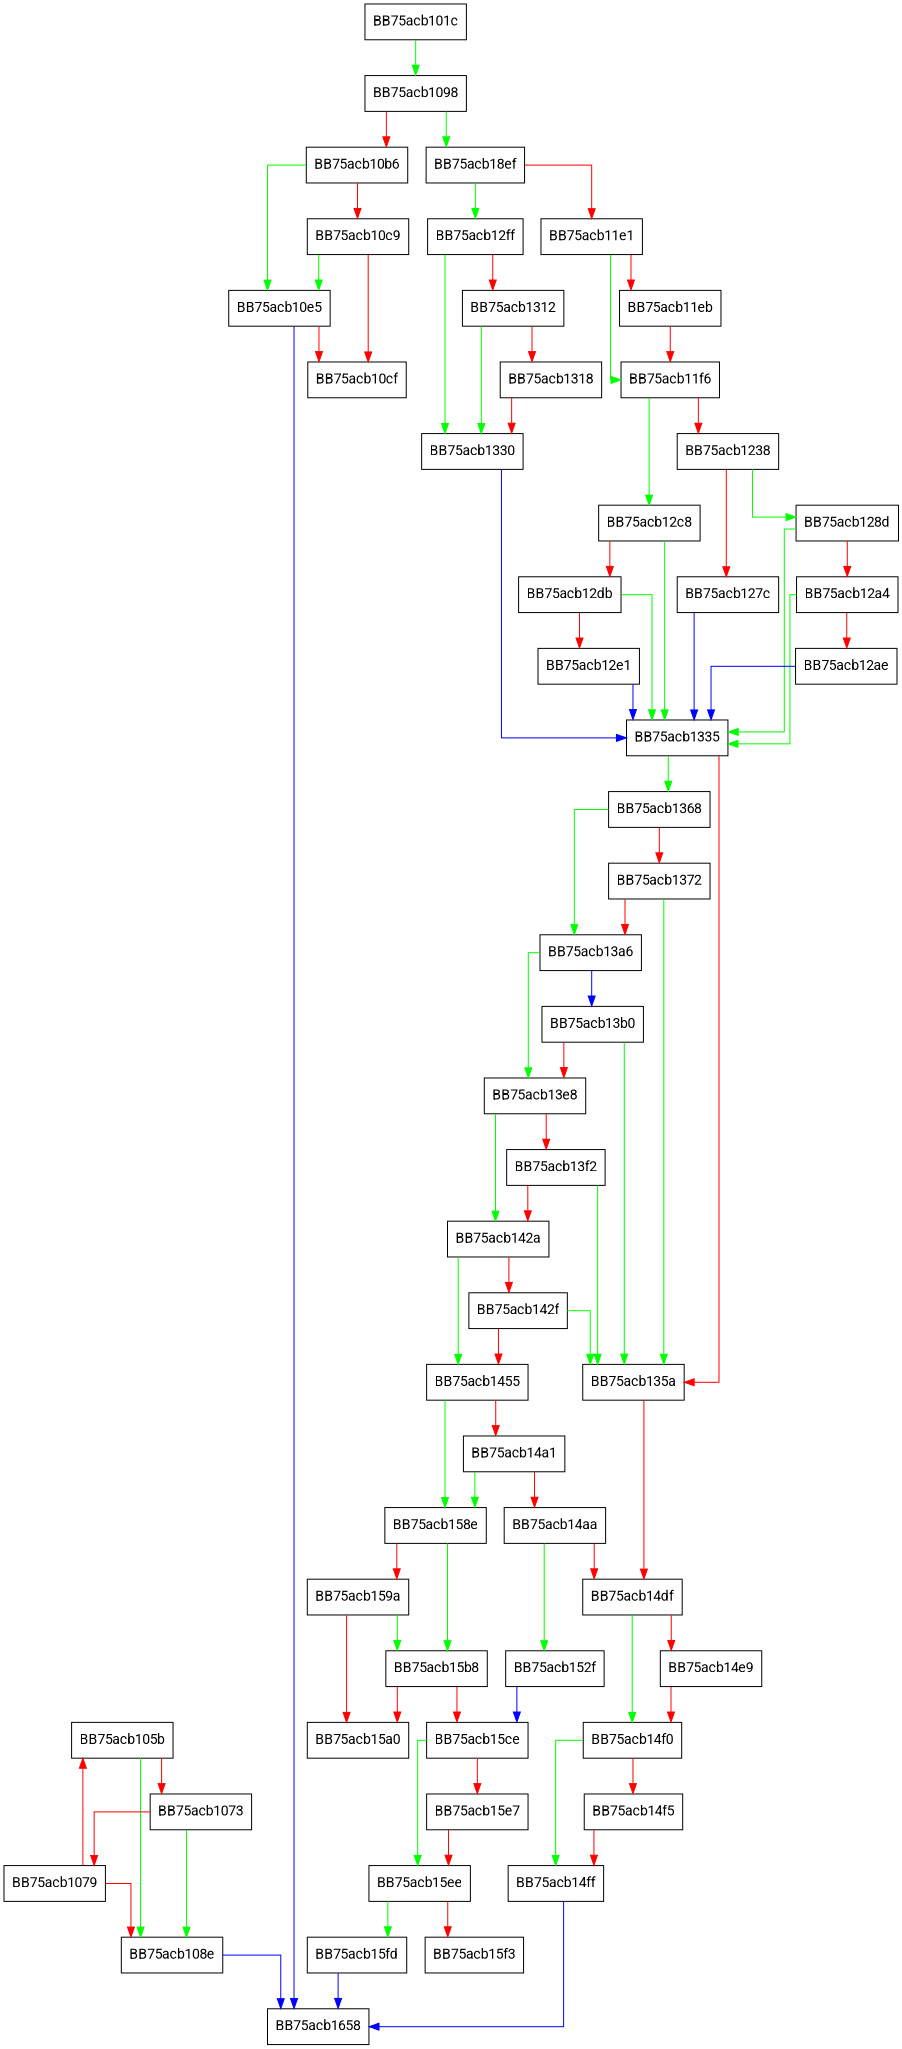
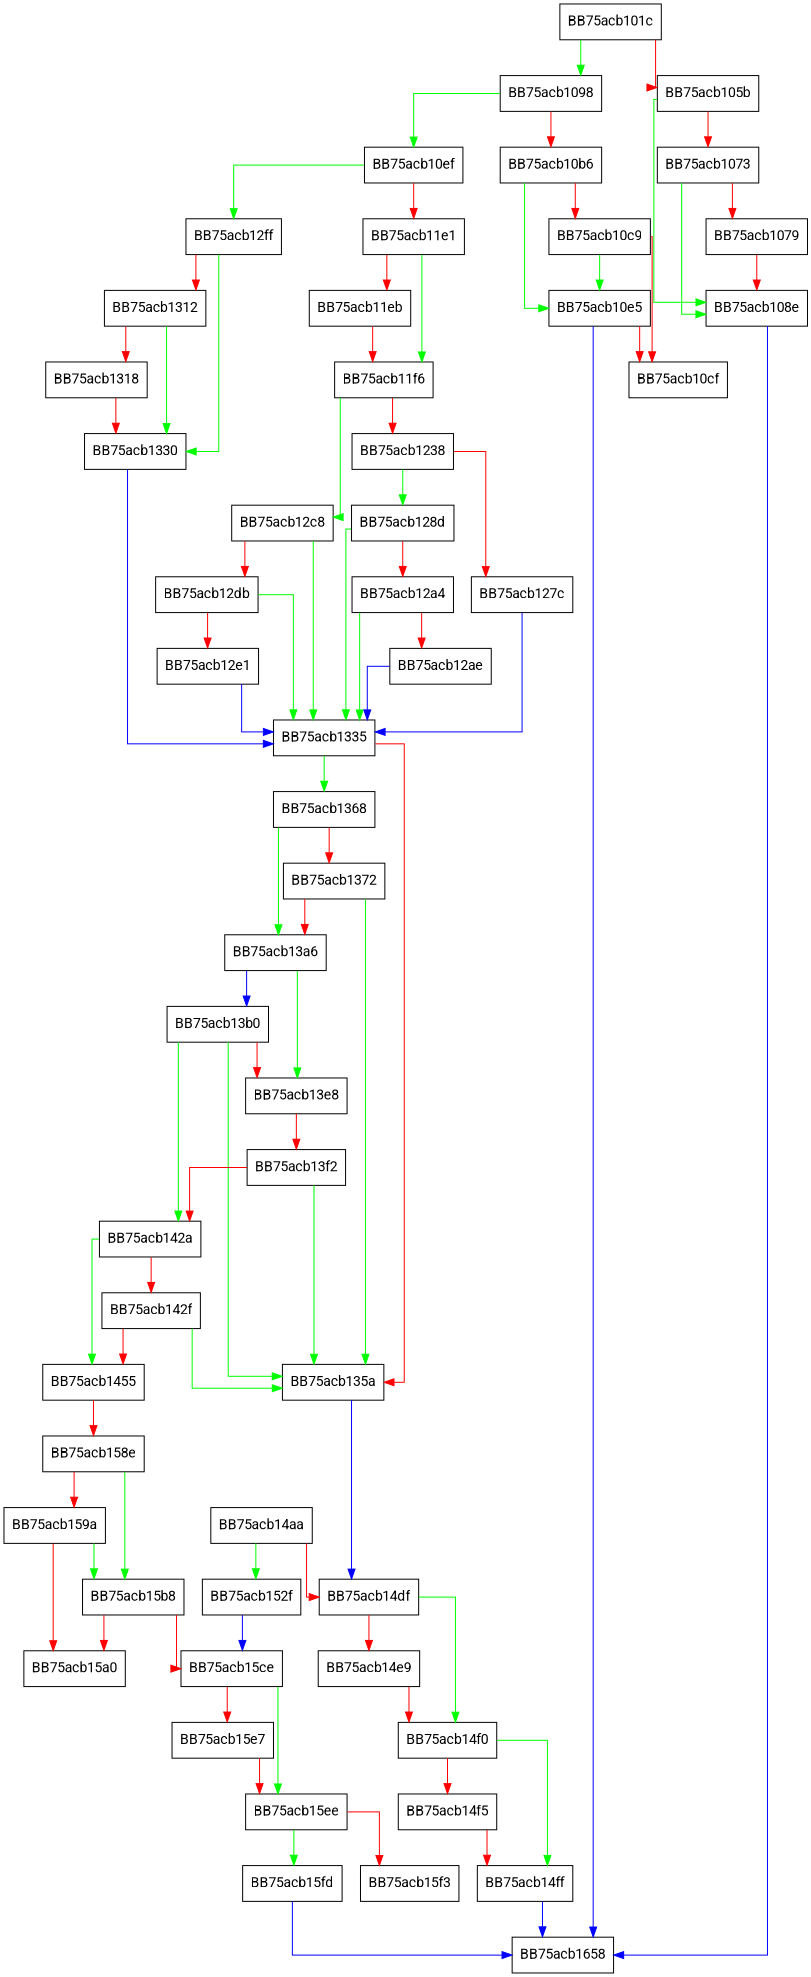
node "BB75acb18ef": label "BB75acb18ef" -> "BB75acb10ef"
edge "BB75acb13e8" -> "BB75acb142a": now "BB75acb13b0" -> "BB75acb142a"
edge "BB75acb1455" -> "BB75acb158e": color green -> red
node "BB75acb14a1": removed
edge "BB75acb135a" -> "BB75acb14df": color red -> blue
edge "BB75acb1079" -> "BB75acb105b": now "BB75acb101c" -> "BB75acb105b"
